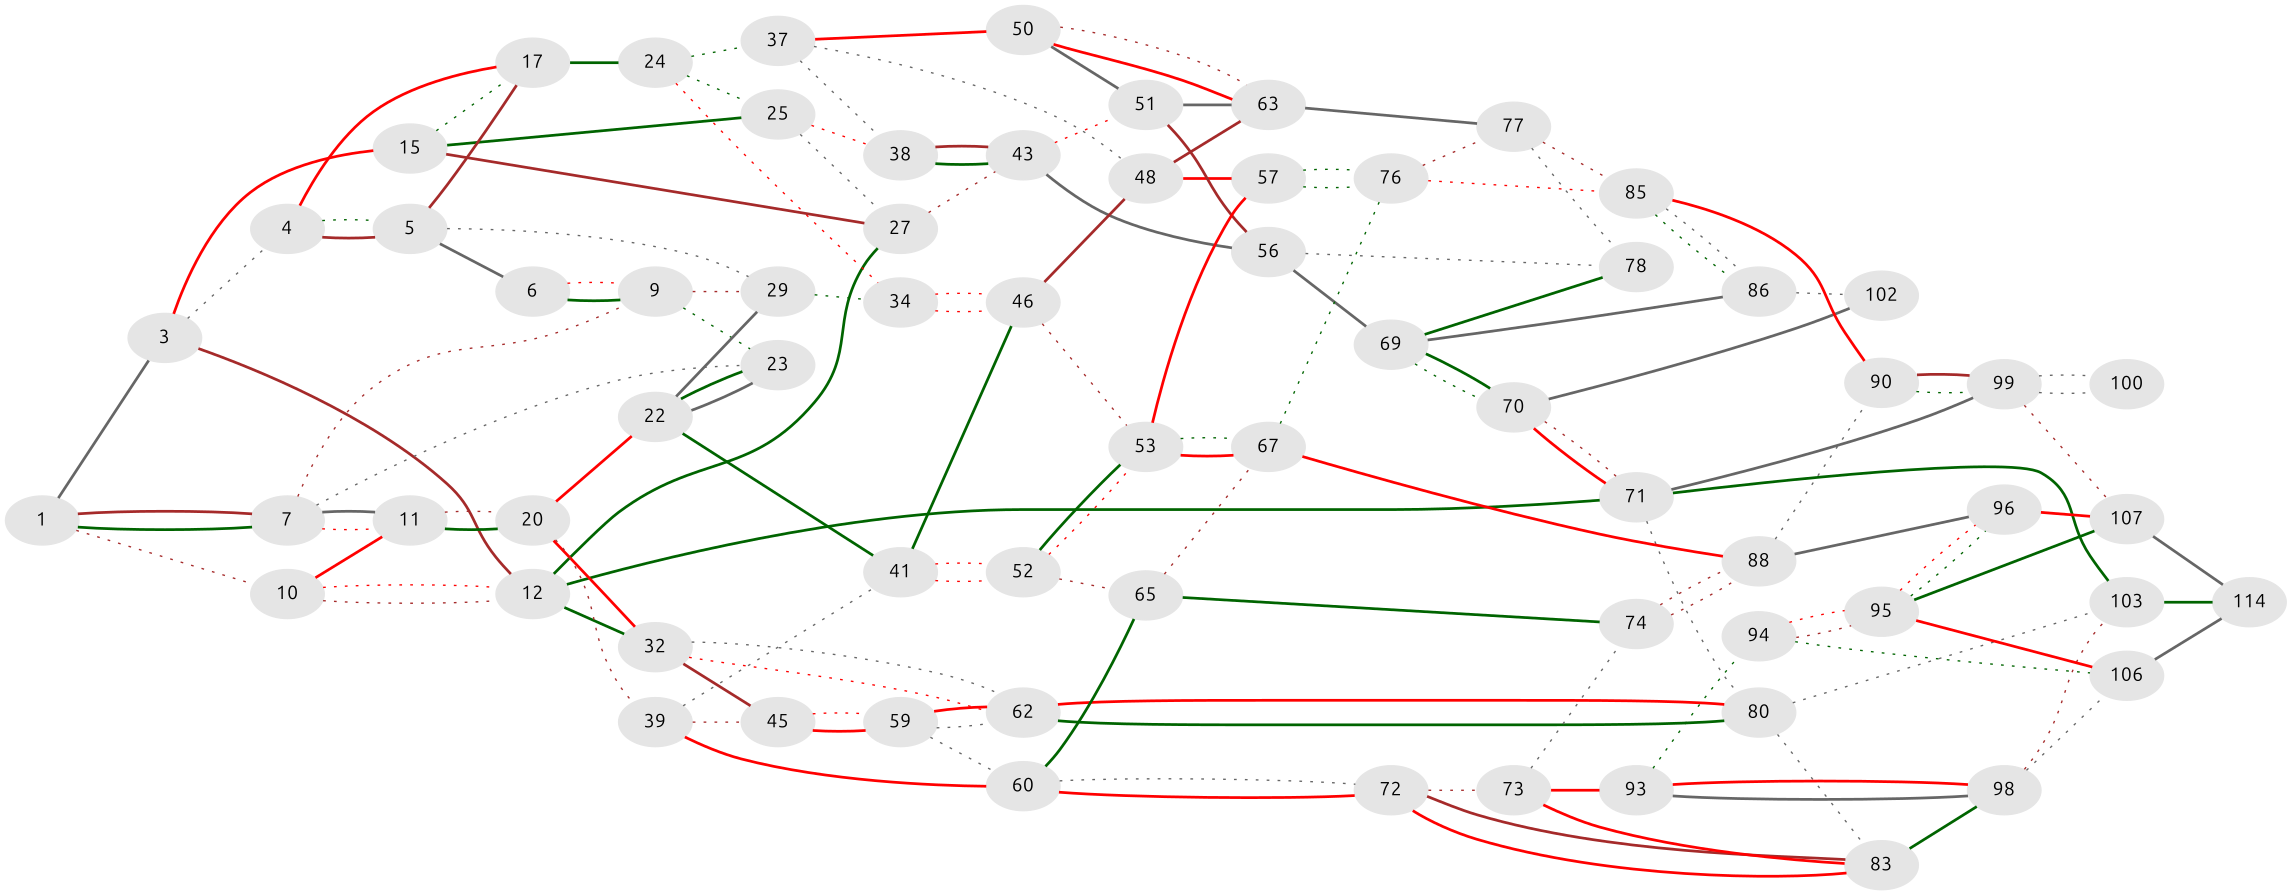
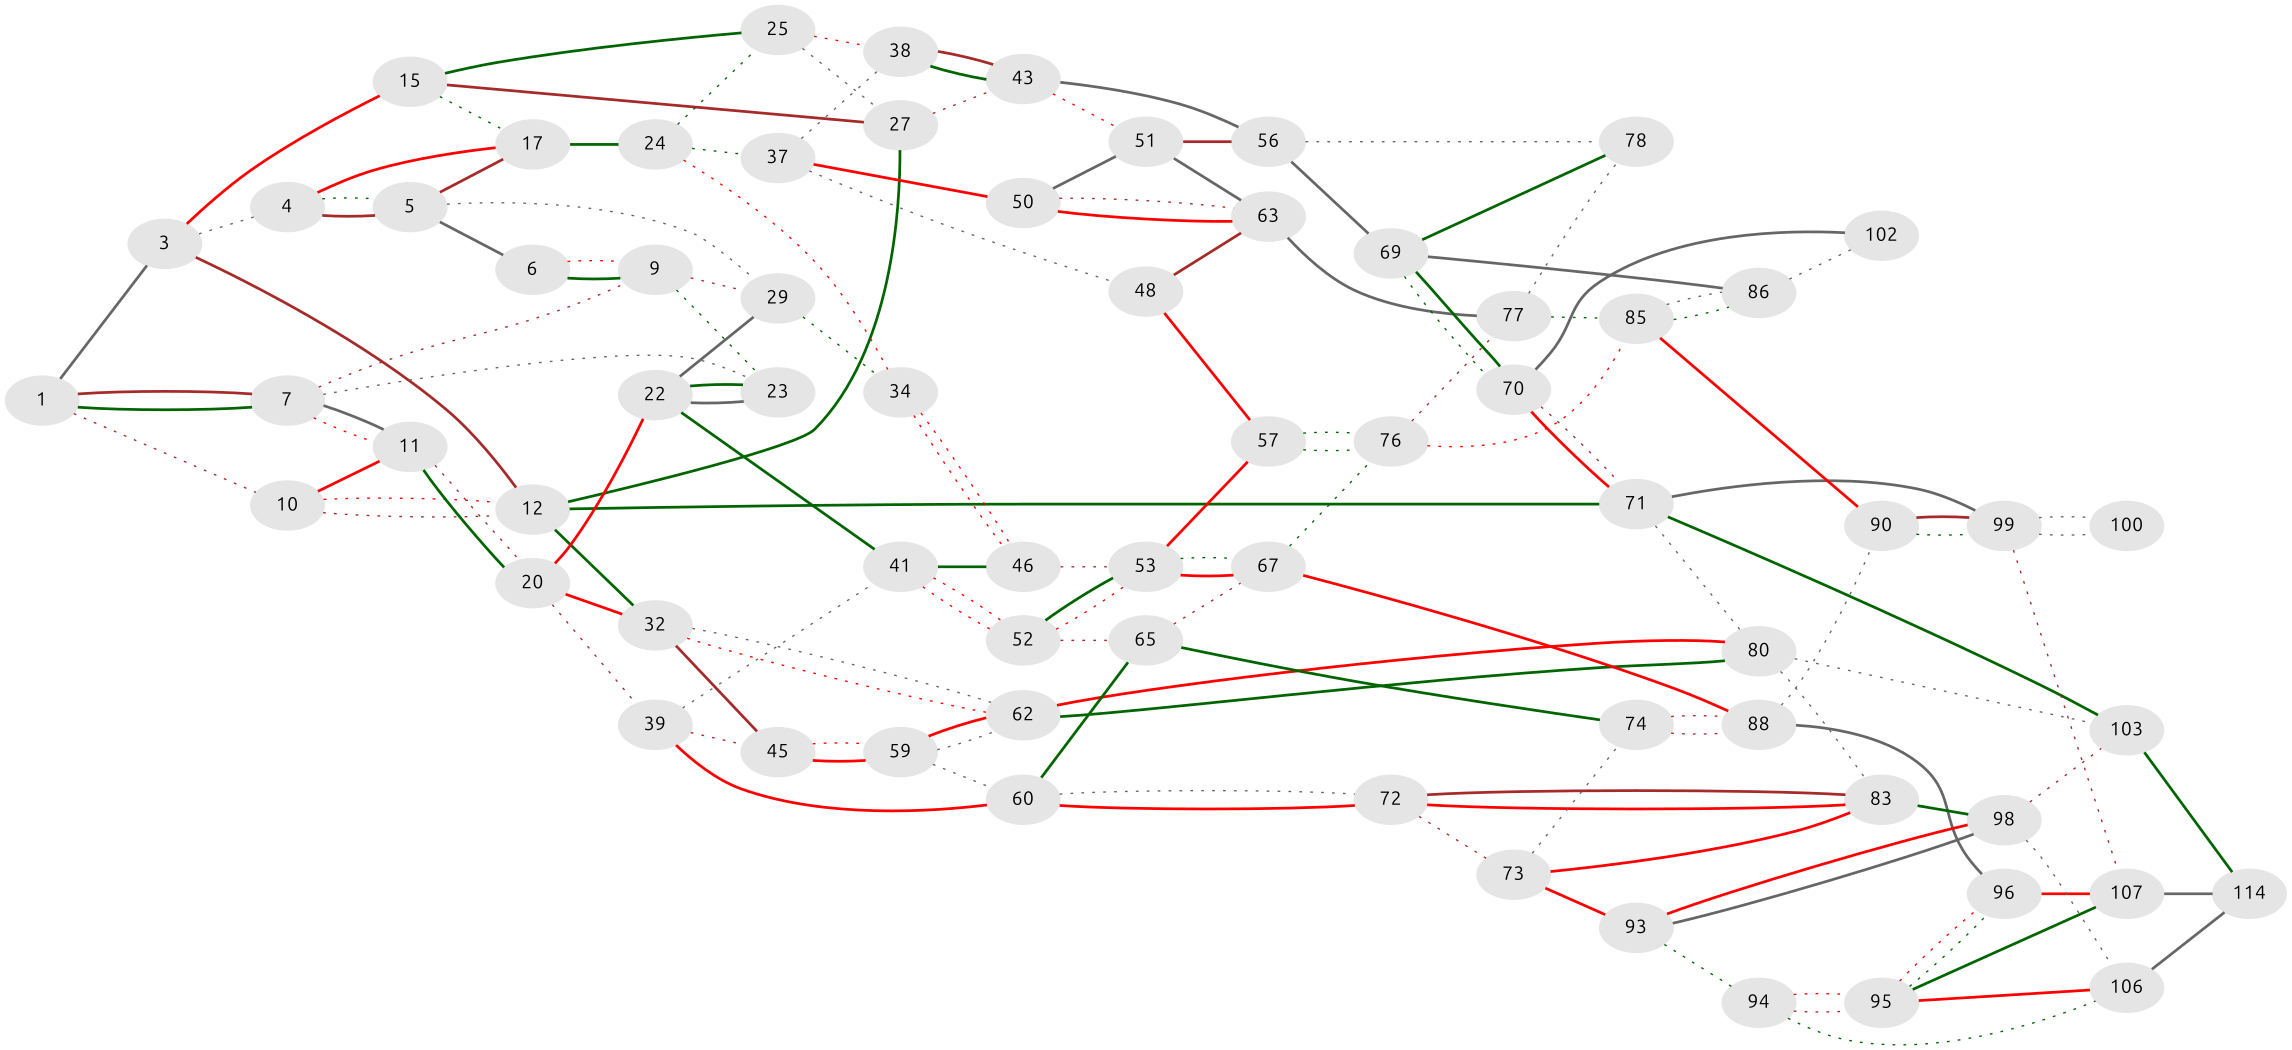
edge "77" -- "85": color brown -> darkgreen
edge "48" -- "46": removed
